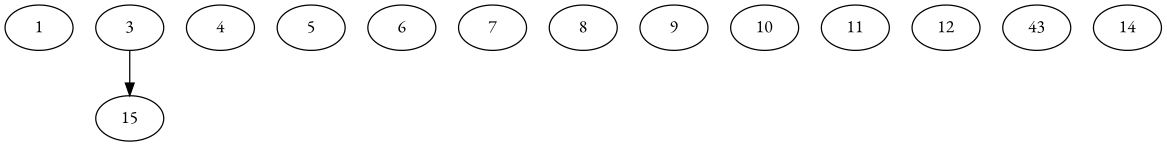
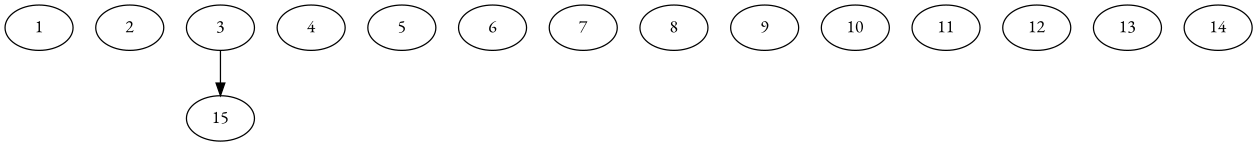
node "2": added
node "43": label "43" -> "13"
